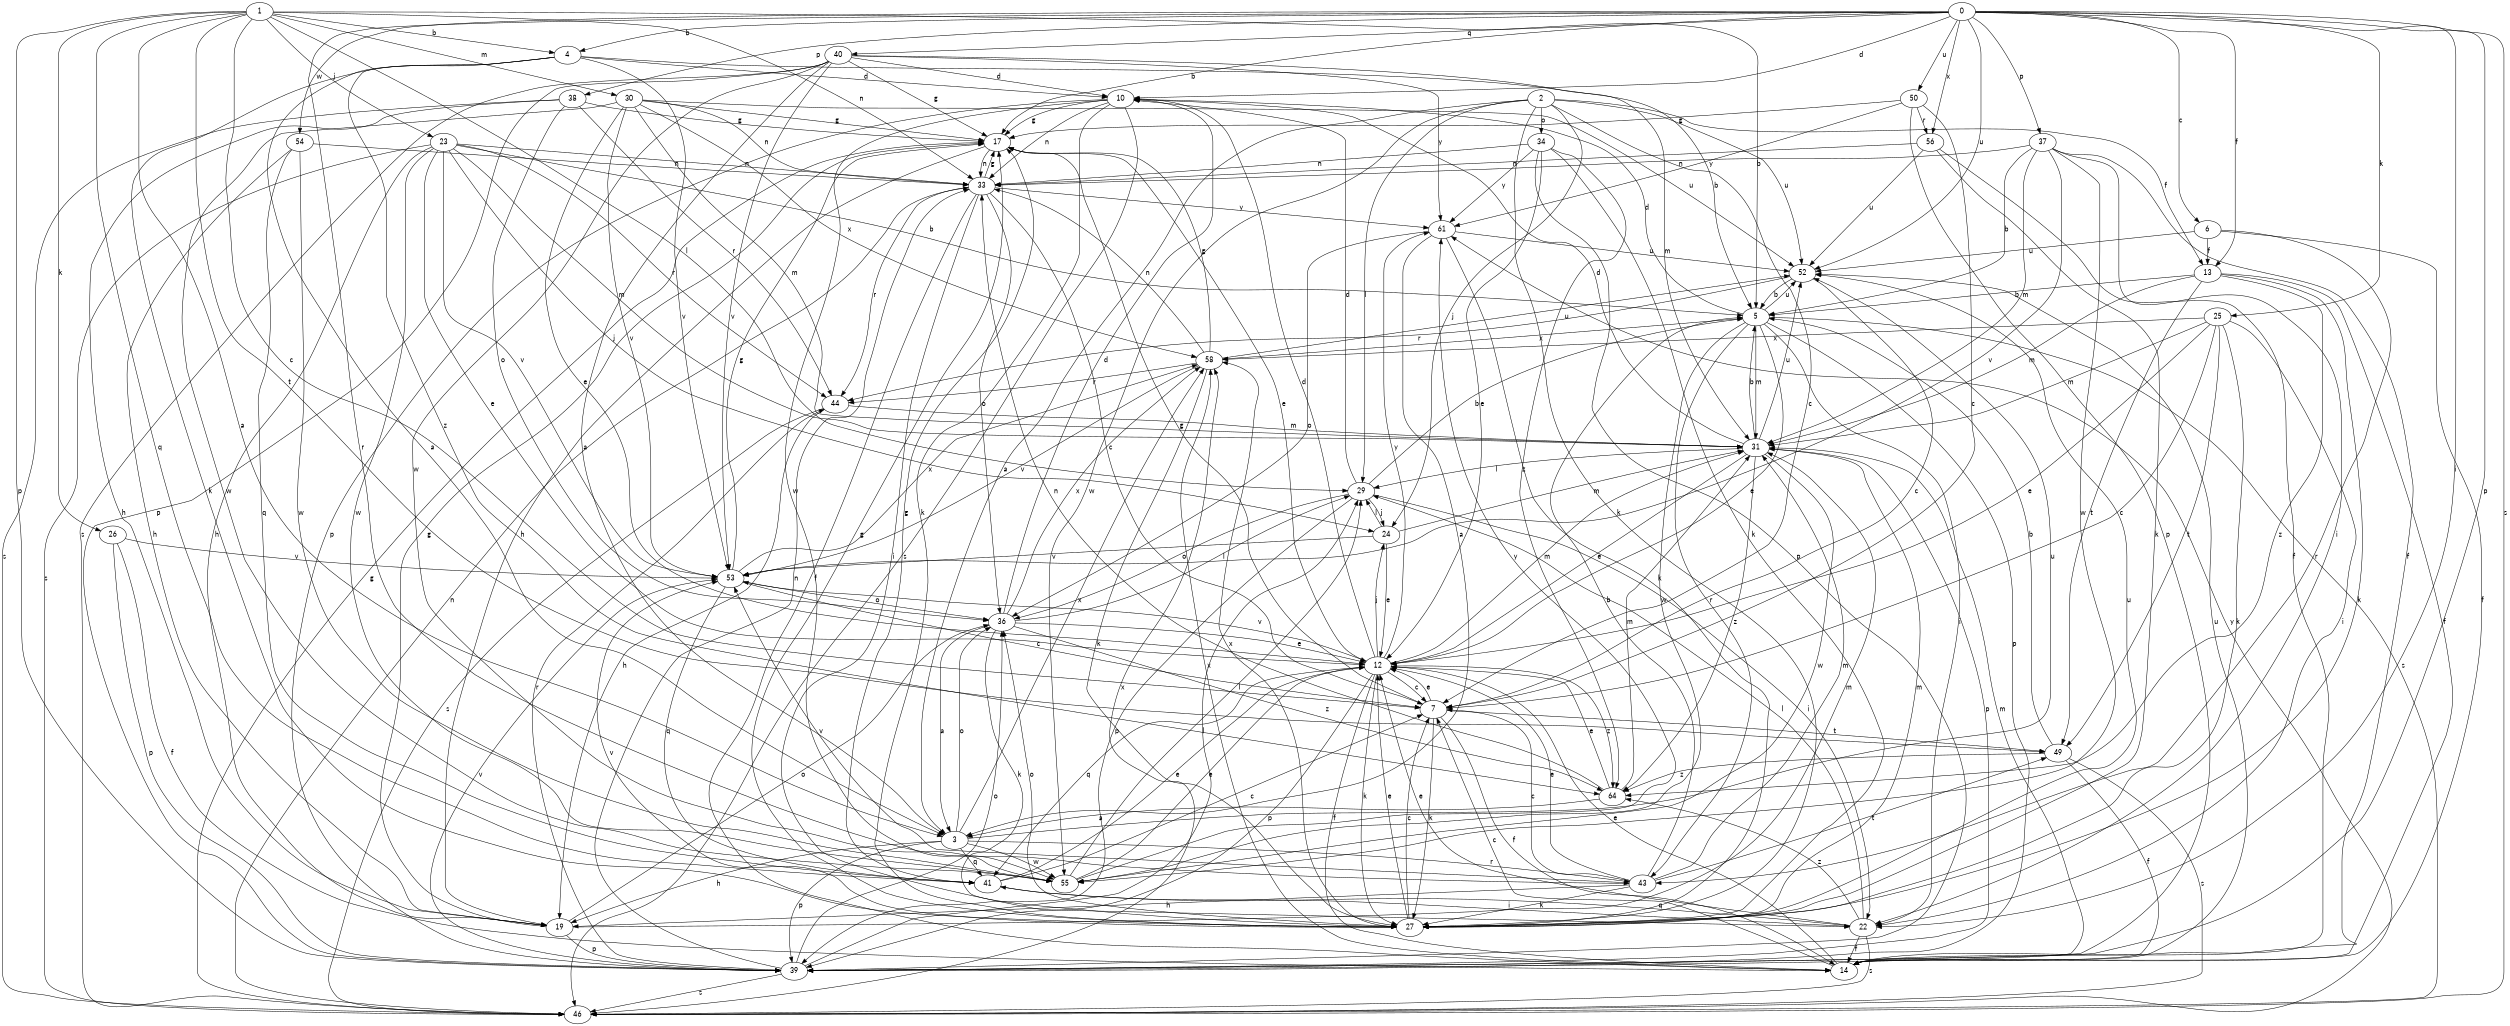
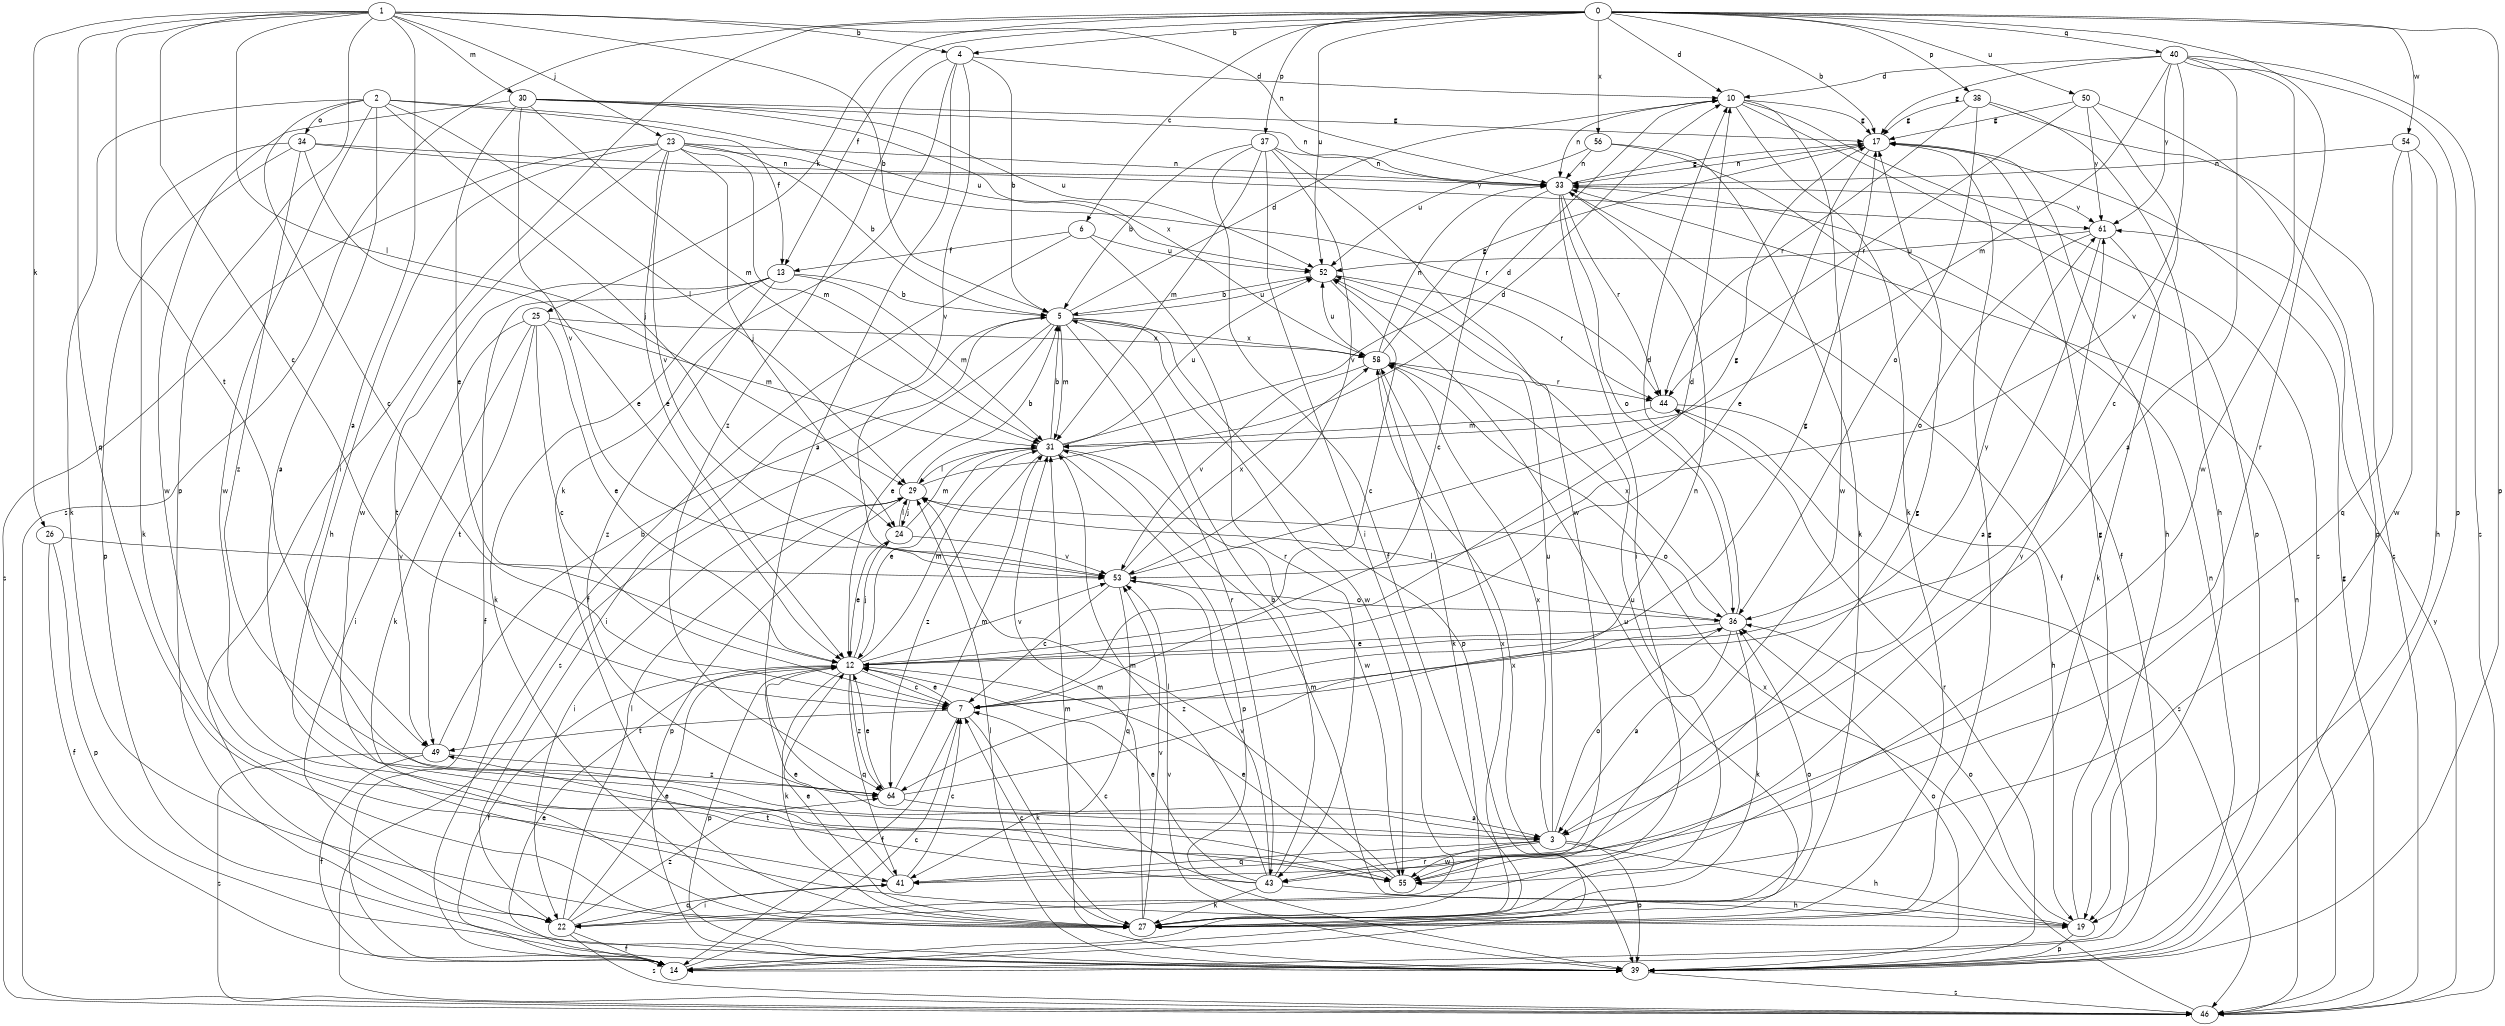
edge "50" -> "56": now "50" -> "44"
